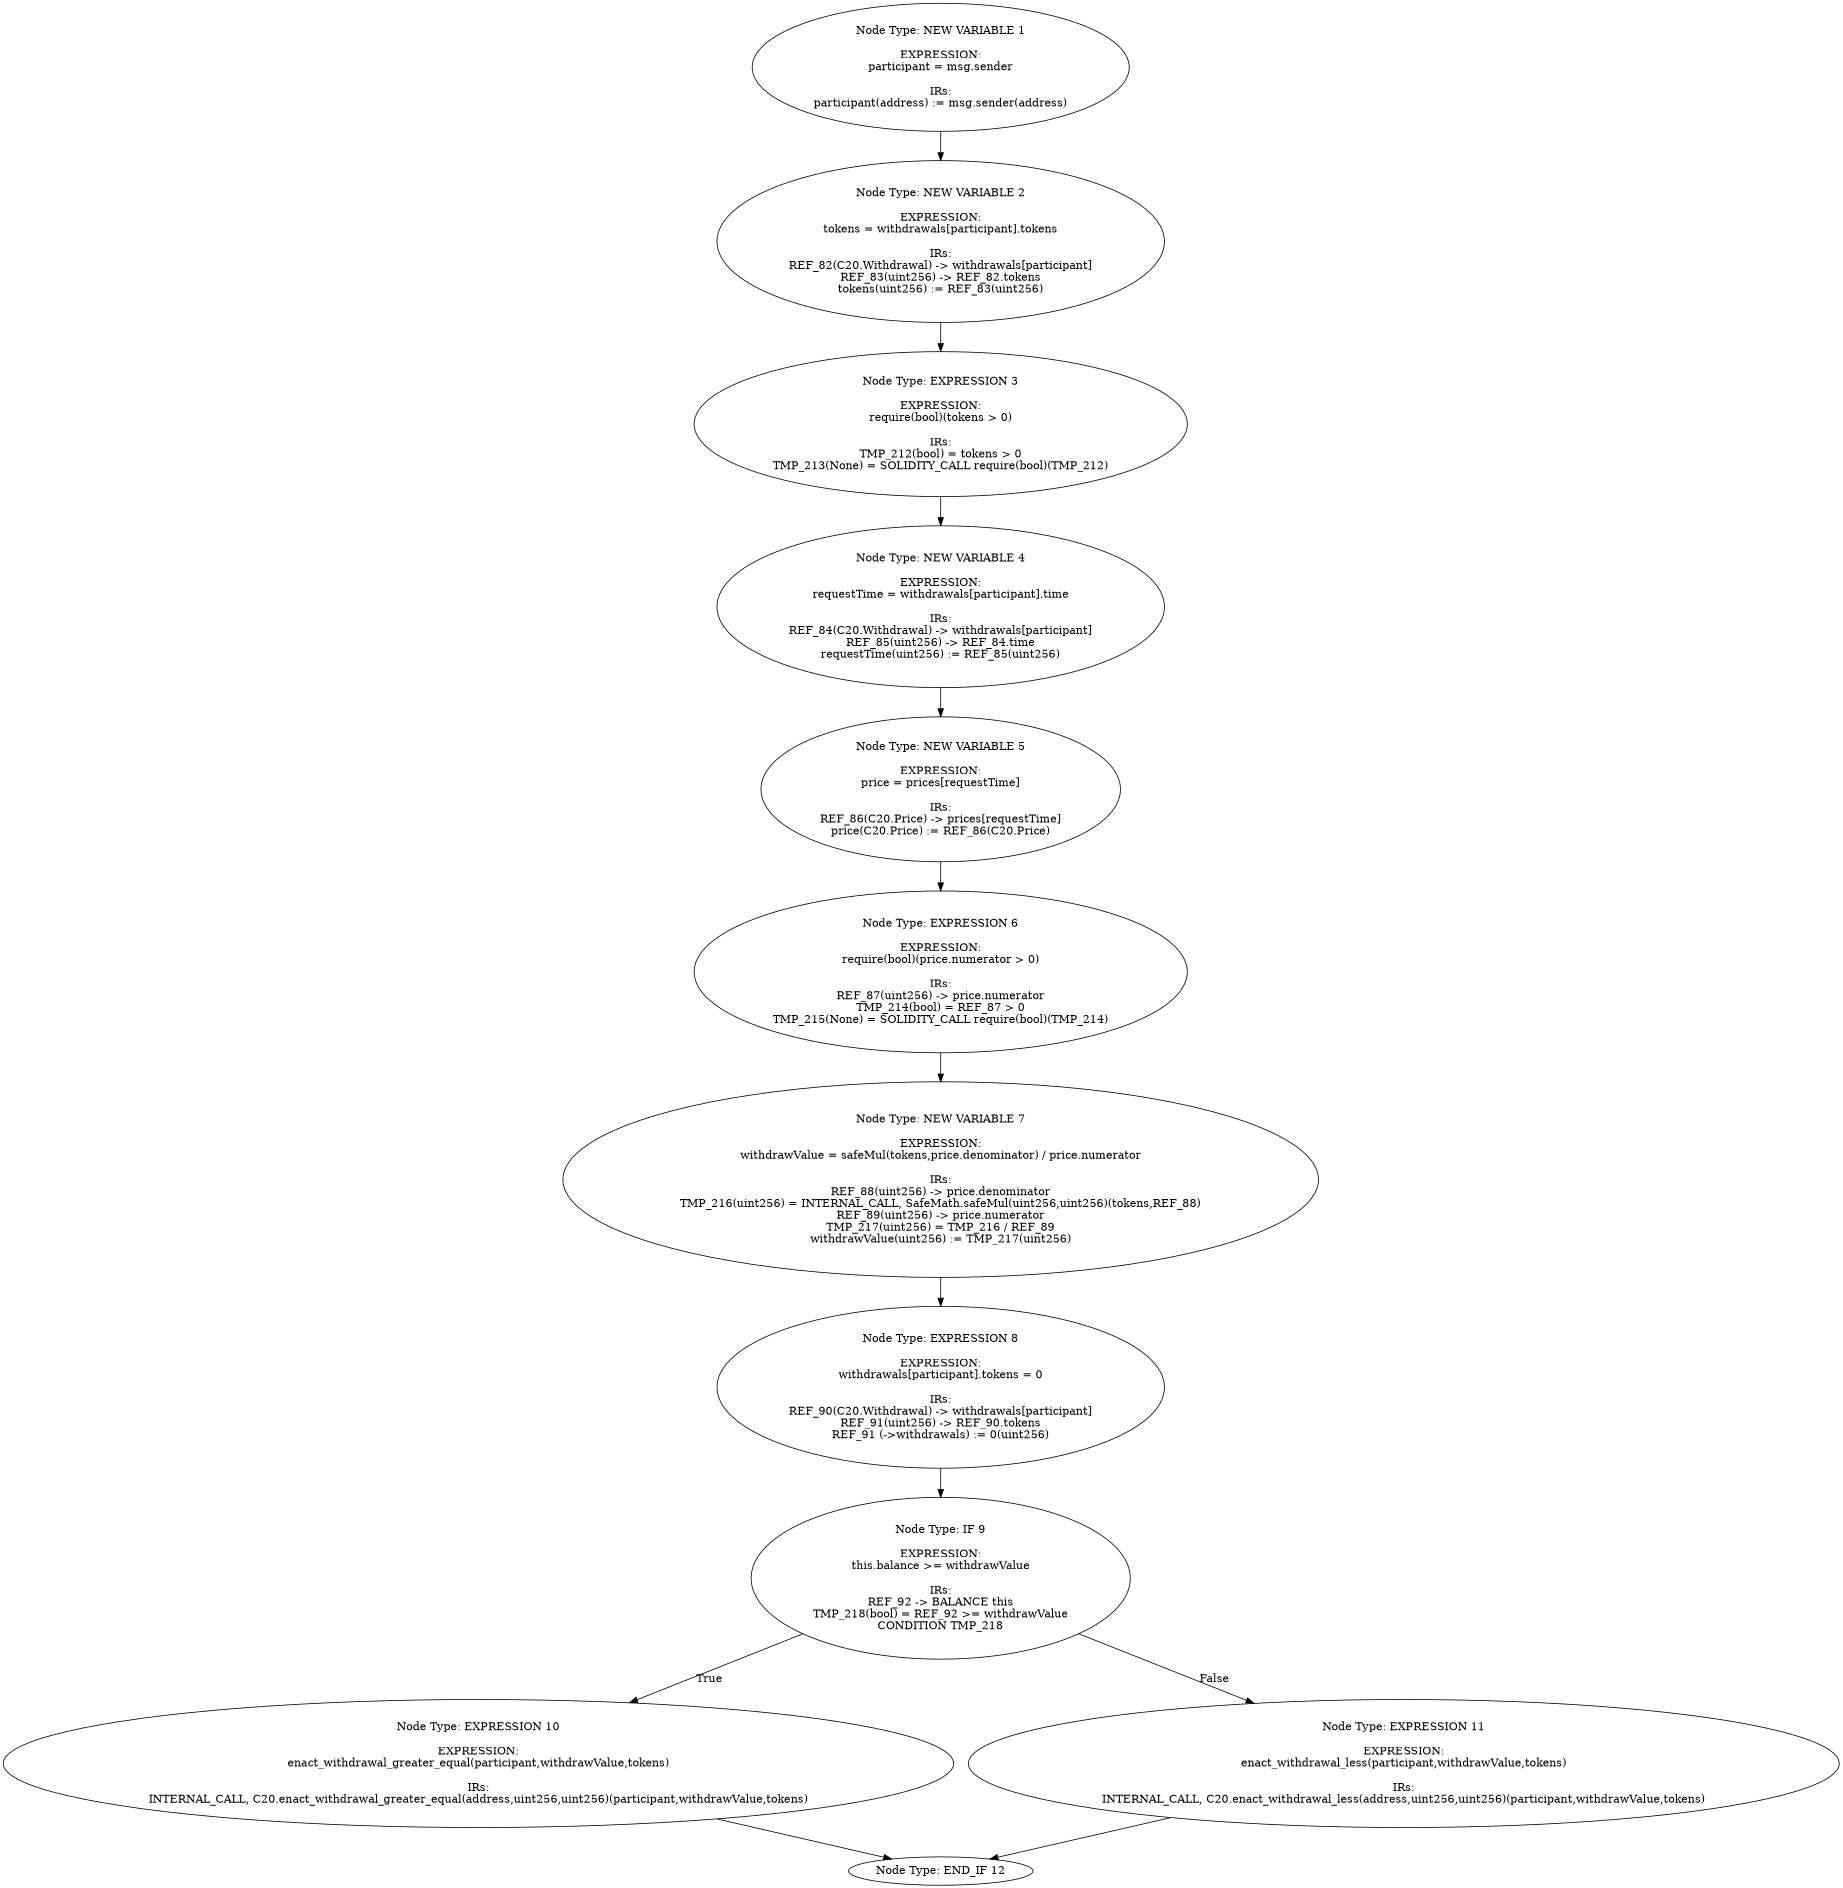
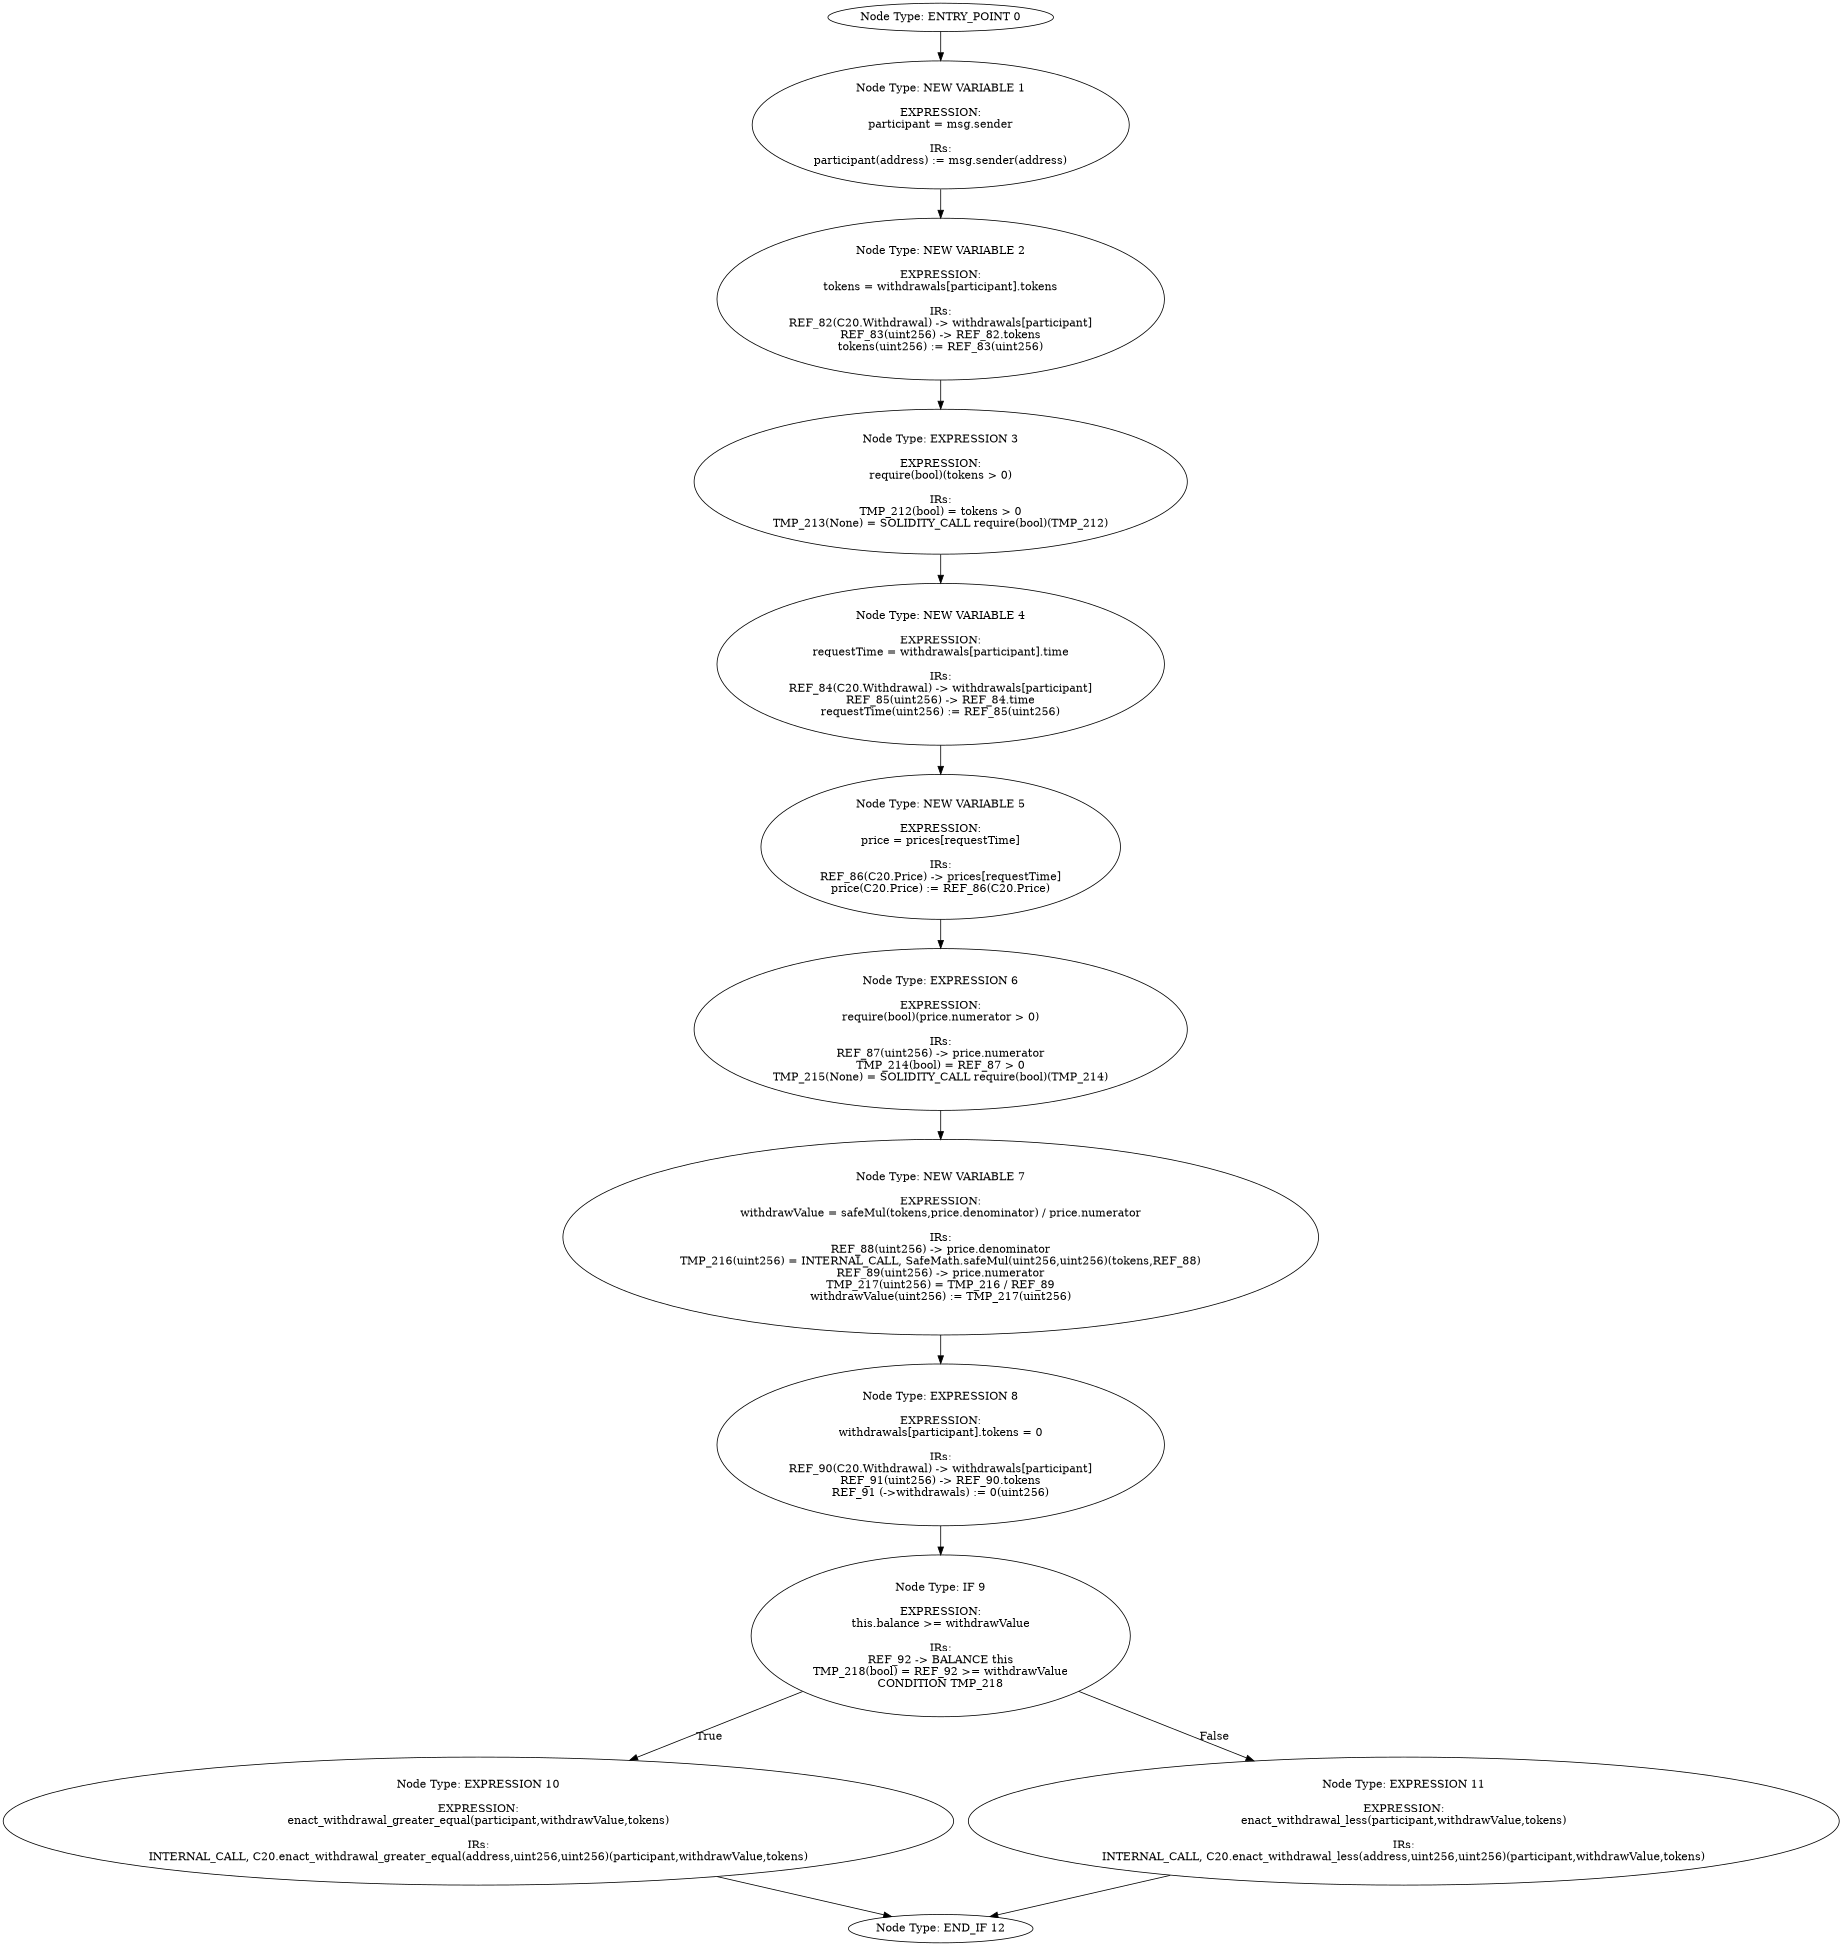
node "Node Type: ENTRY_POINT 0": added
